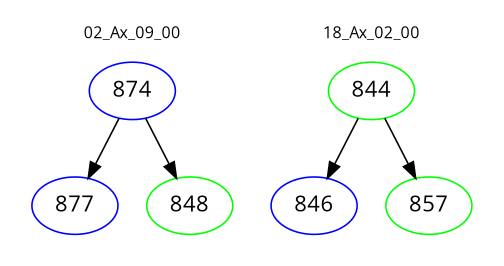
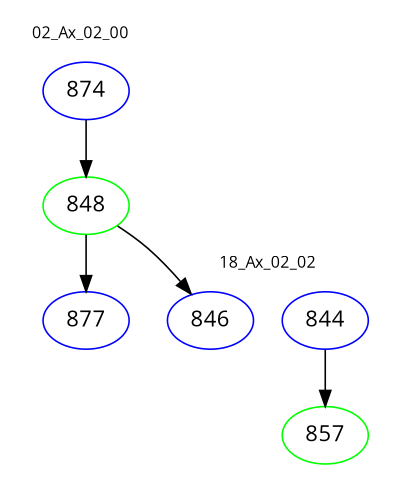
cluster "02_Ax_09_00": label "02_Ax_09_00" -> "02_Ax_02_00"
cluster "18_Ax_02_00": label "18_Ax_02_00" -> "18_Ax_02_02"
node "844": color green -> blue
edge "874" -> "877": now "848" -> "877"
edge "844" -> "846": now "848" -> "846"
